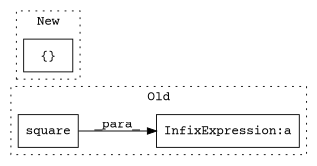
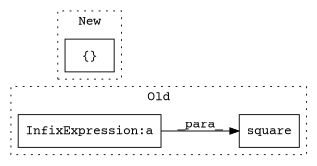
edge "square" -> "InfixExpression:a": reversed
